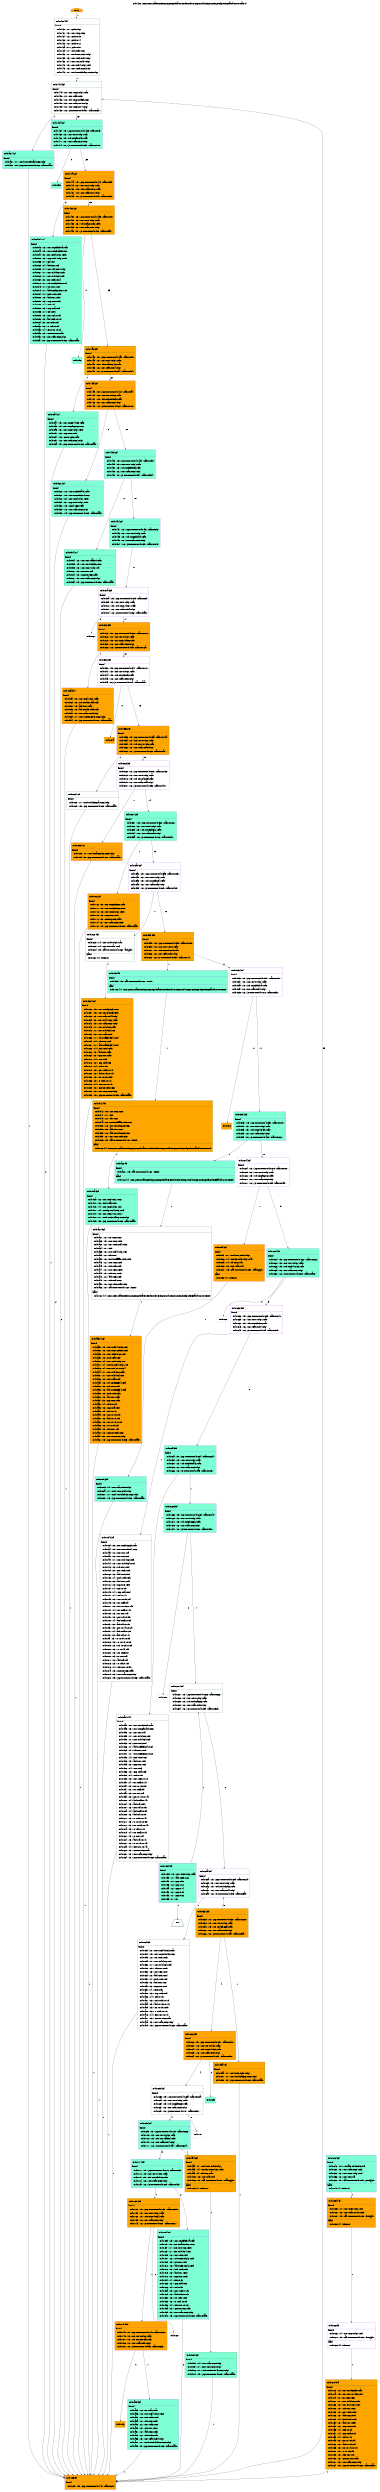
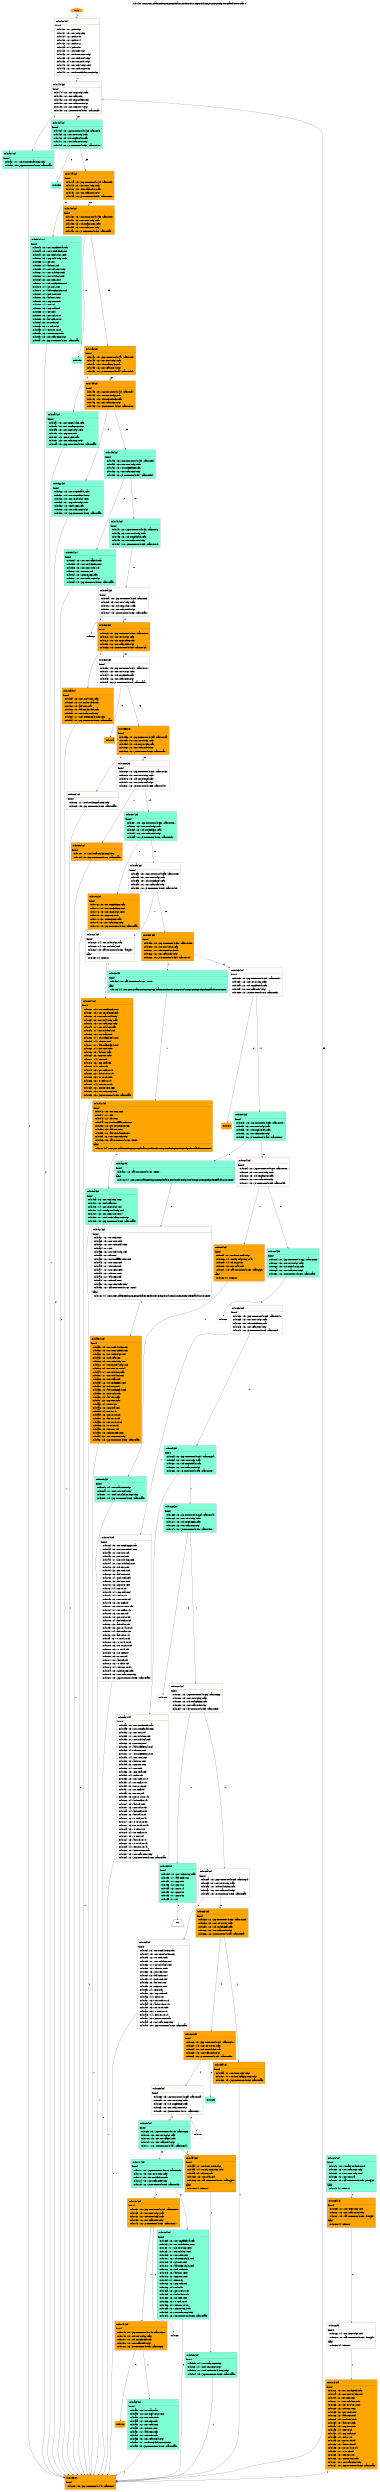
edge "0x40161d [25]" -> "0x401636 [25]": removed, label "9"
edge "0x401ded [19]" -> "0x401681 [25]": reversed
edge "0x4016b3 [25]" -> "0x40169a [25]": reversed
